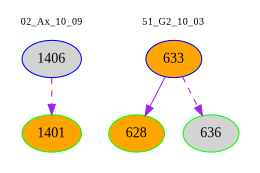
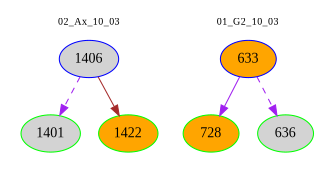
cluster "02_Ax_10_09": label "02_Ax_10_09" -> "02_Ax_10_03"
cluster "51_G2_10_03": label "51_G2_10_03" -> "01_G2_10_03"
node "1401": fillcolor orange -> lightgrey
node "1422": added
node "628": label "628" -> "728"
